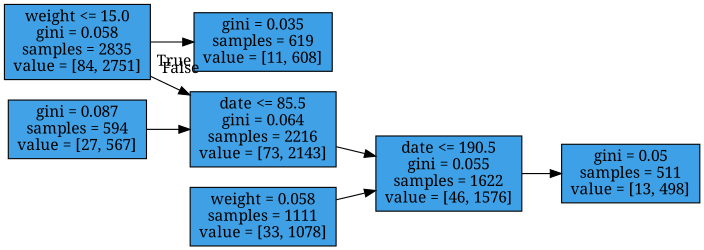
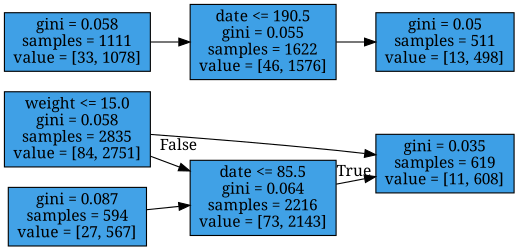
edge "date <= 85.5 gini = 0.064 samples = 2216 value = [73, 2143]" -> "date <= 190.5 gini = 0.055 samples = 1622 value = [46, 1576]": now "date <= 85.5 gini = 0.064 samples = 2216 value = [73, 2143]" -> "gini = 0.035 samples = 619 value = [11, 608]"
node "weight = 0.058 samples = 1111 value = [33, 1078]": label "weight = 0.058 samples = 1111 value = [33, 1078]" -> "gini = 0.058 samples = 1111 value = [33, 1078]"
